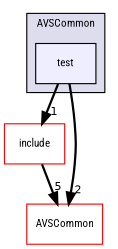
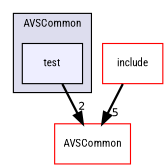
edge "test" -> "include": removed
